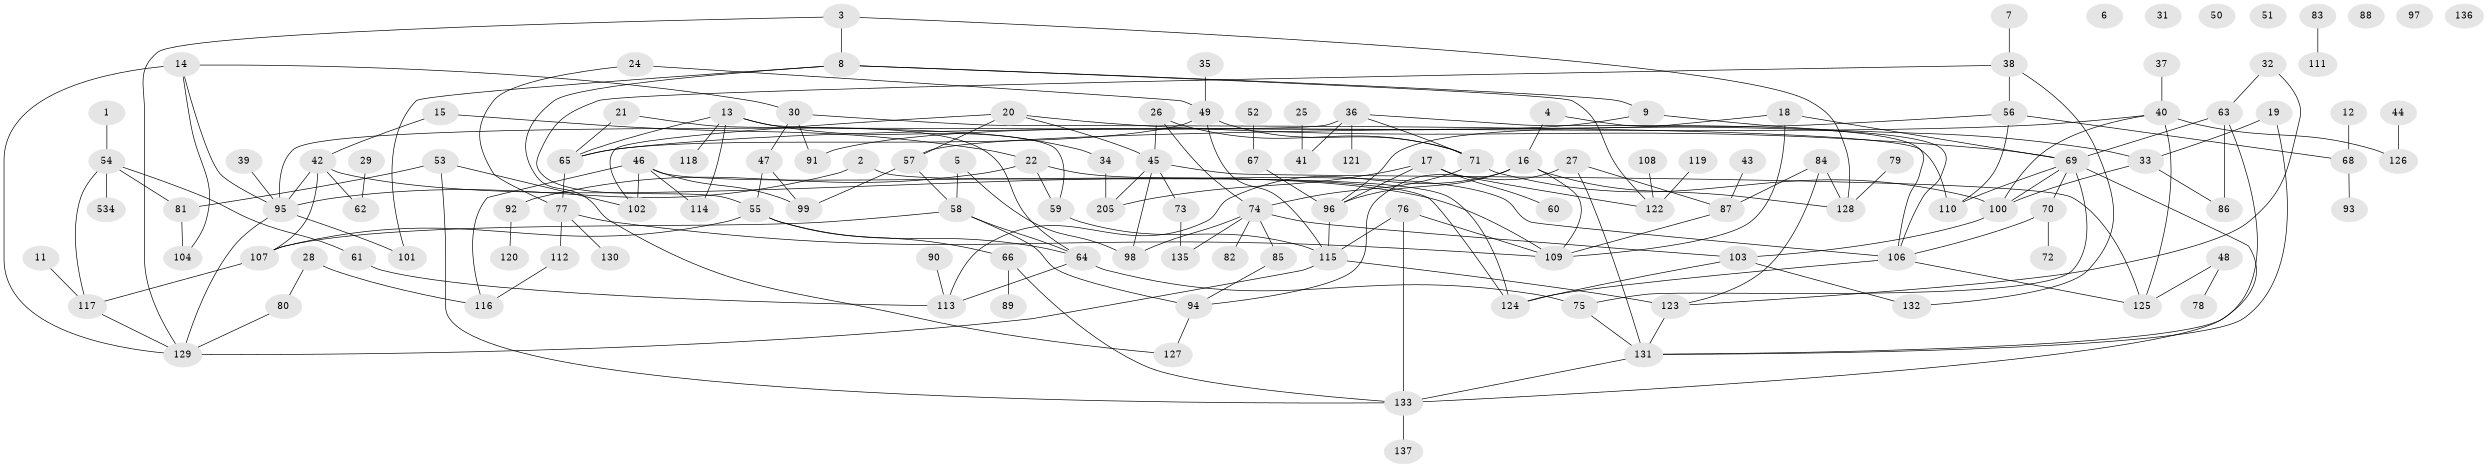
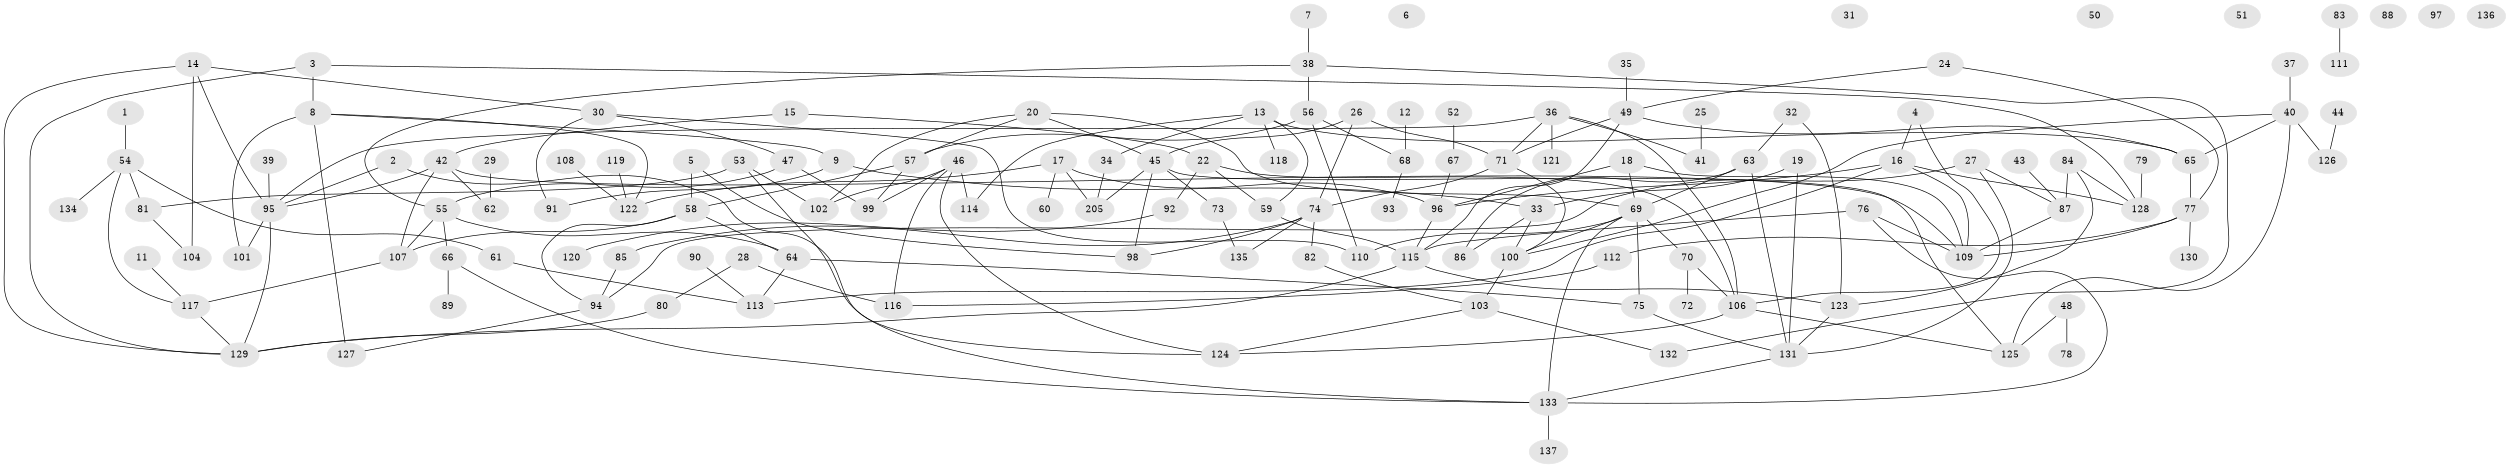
node "21": removed
node "534": label "534" -> "134"
edge "74" -- "103": now "82" -- "103"
